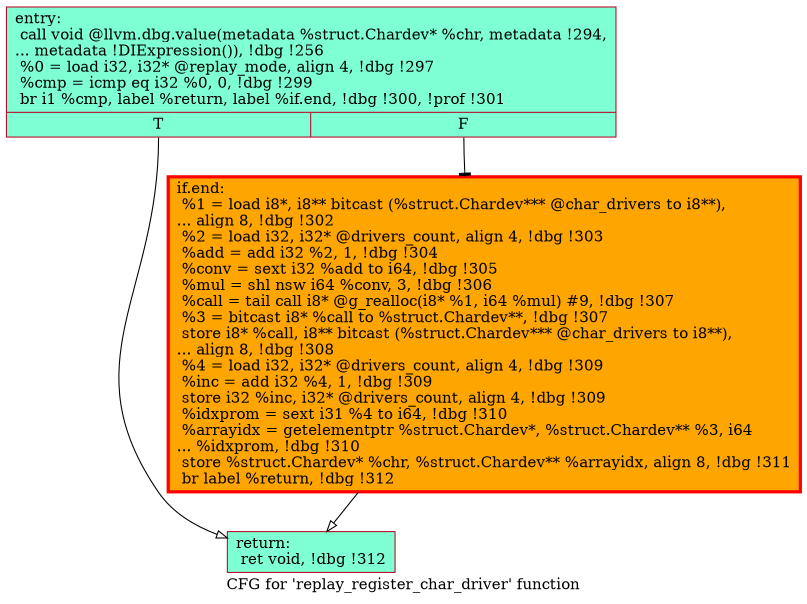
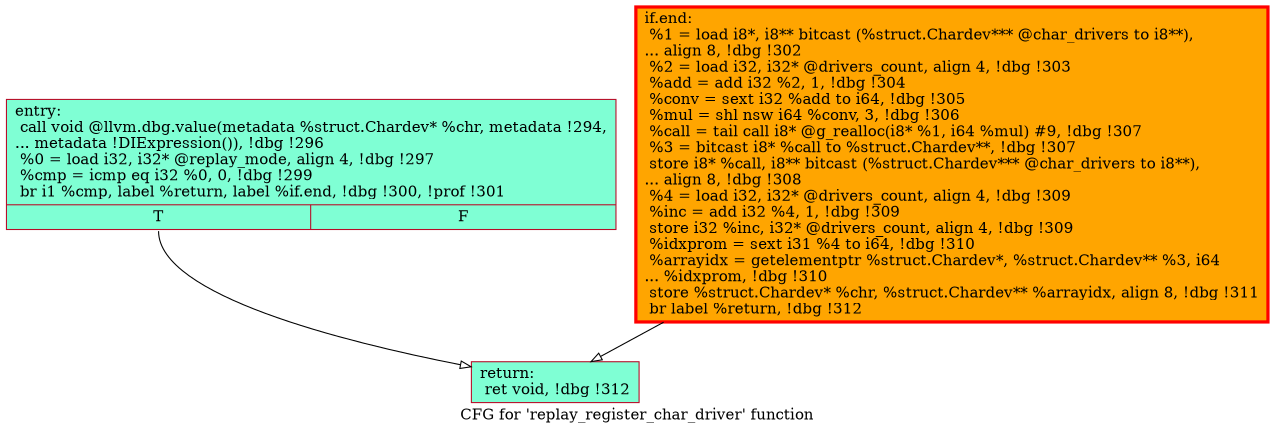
node "entry:": text "... metadata !DIExpression()), !dbg !256" -> "... metadata !DIExpression()), !dbg !296"
edge "entry:" -> "if.end:": removed
